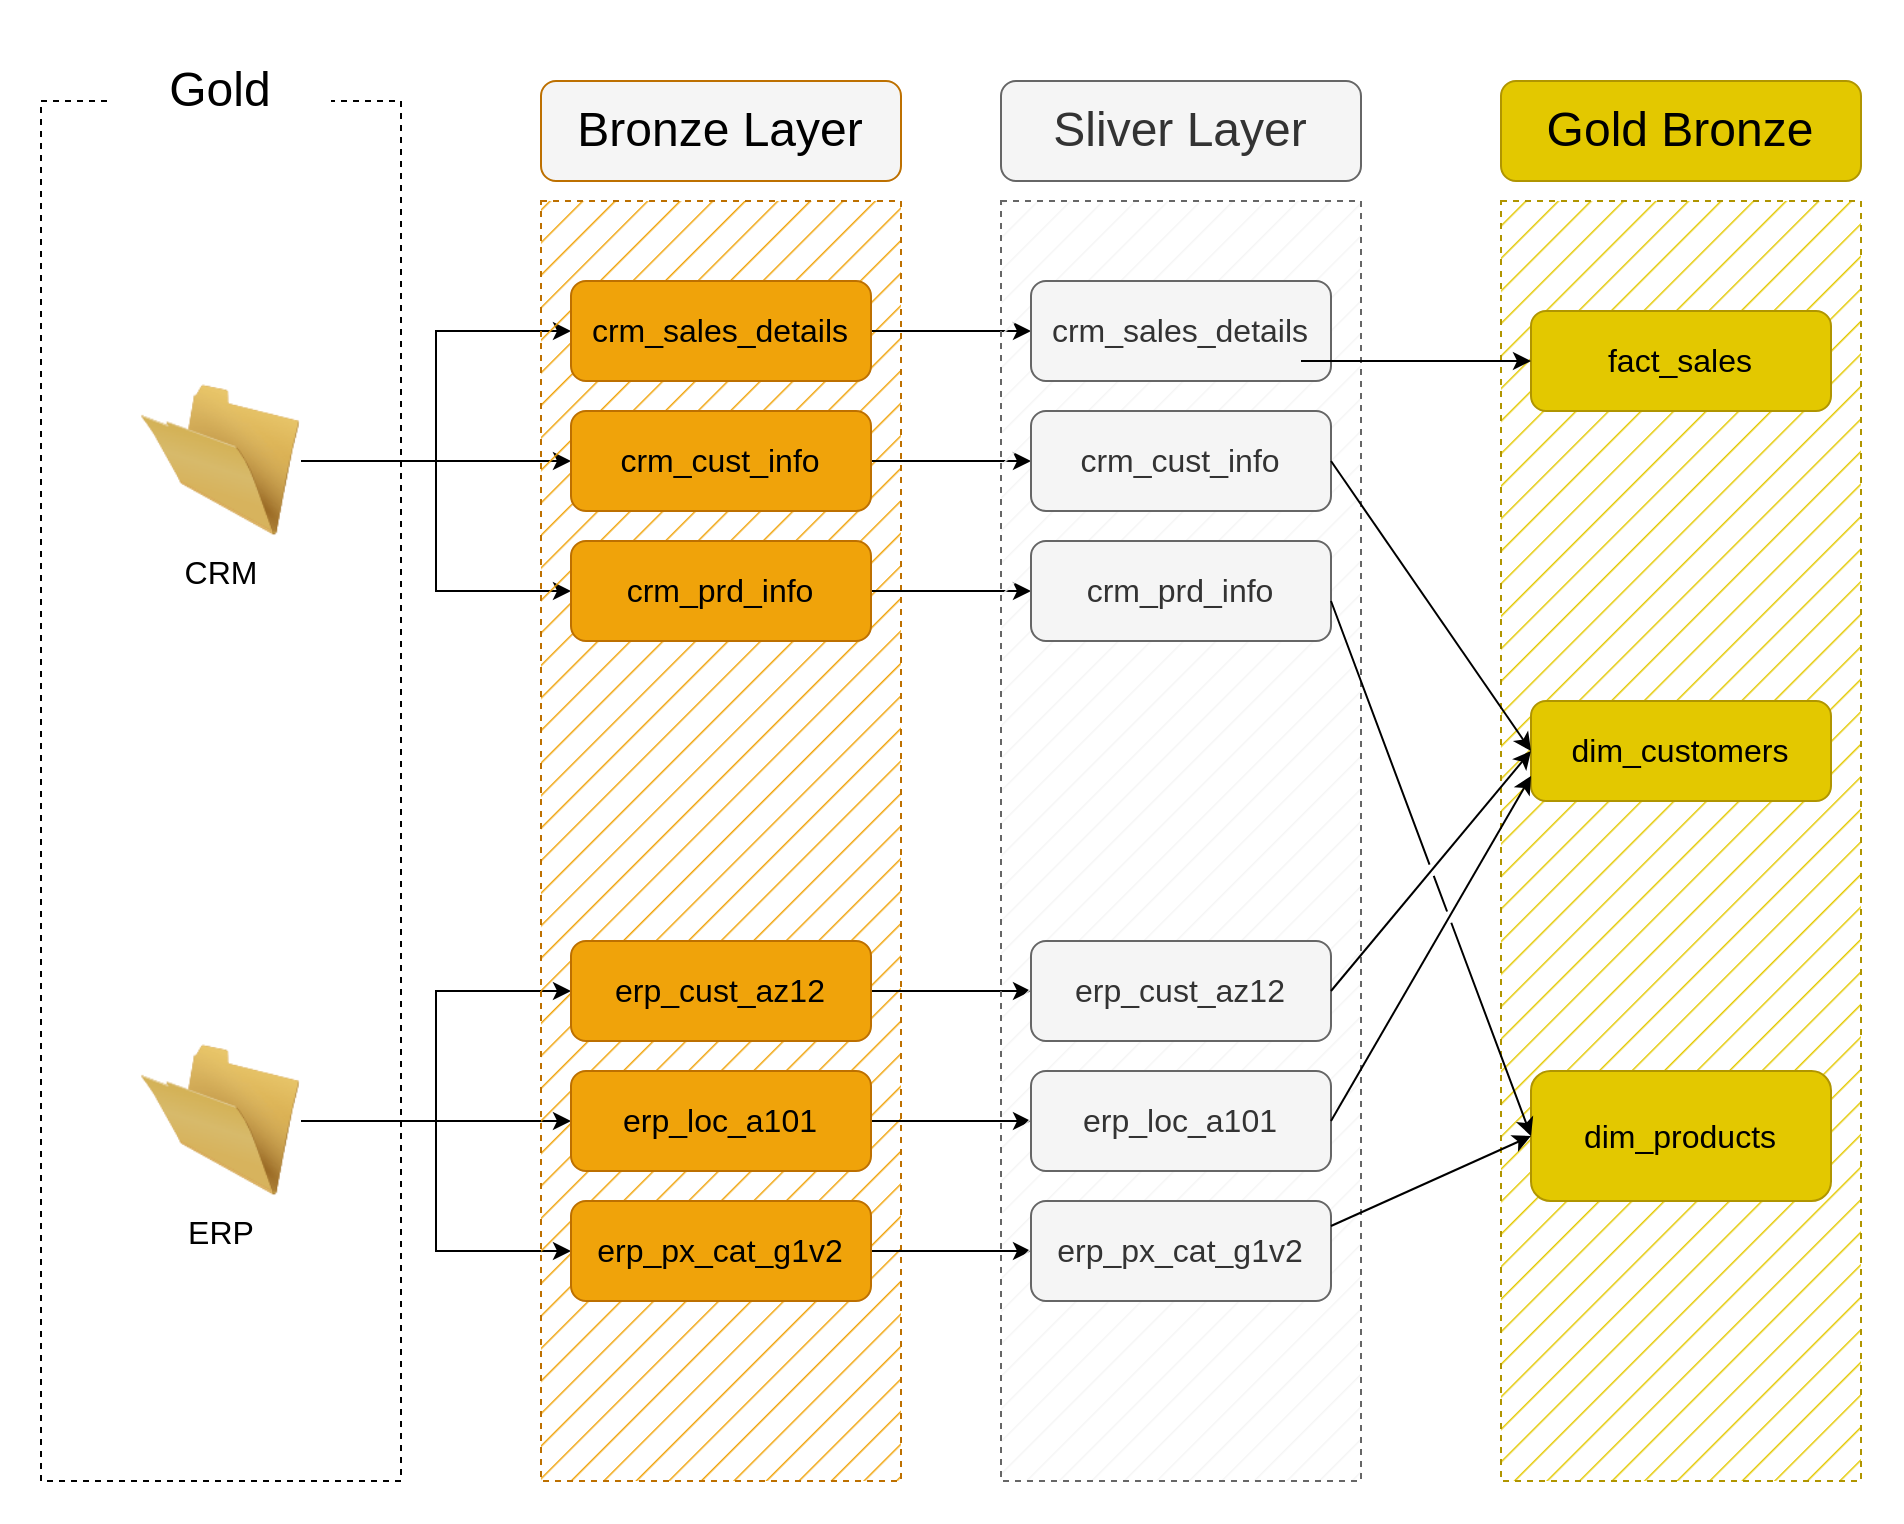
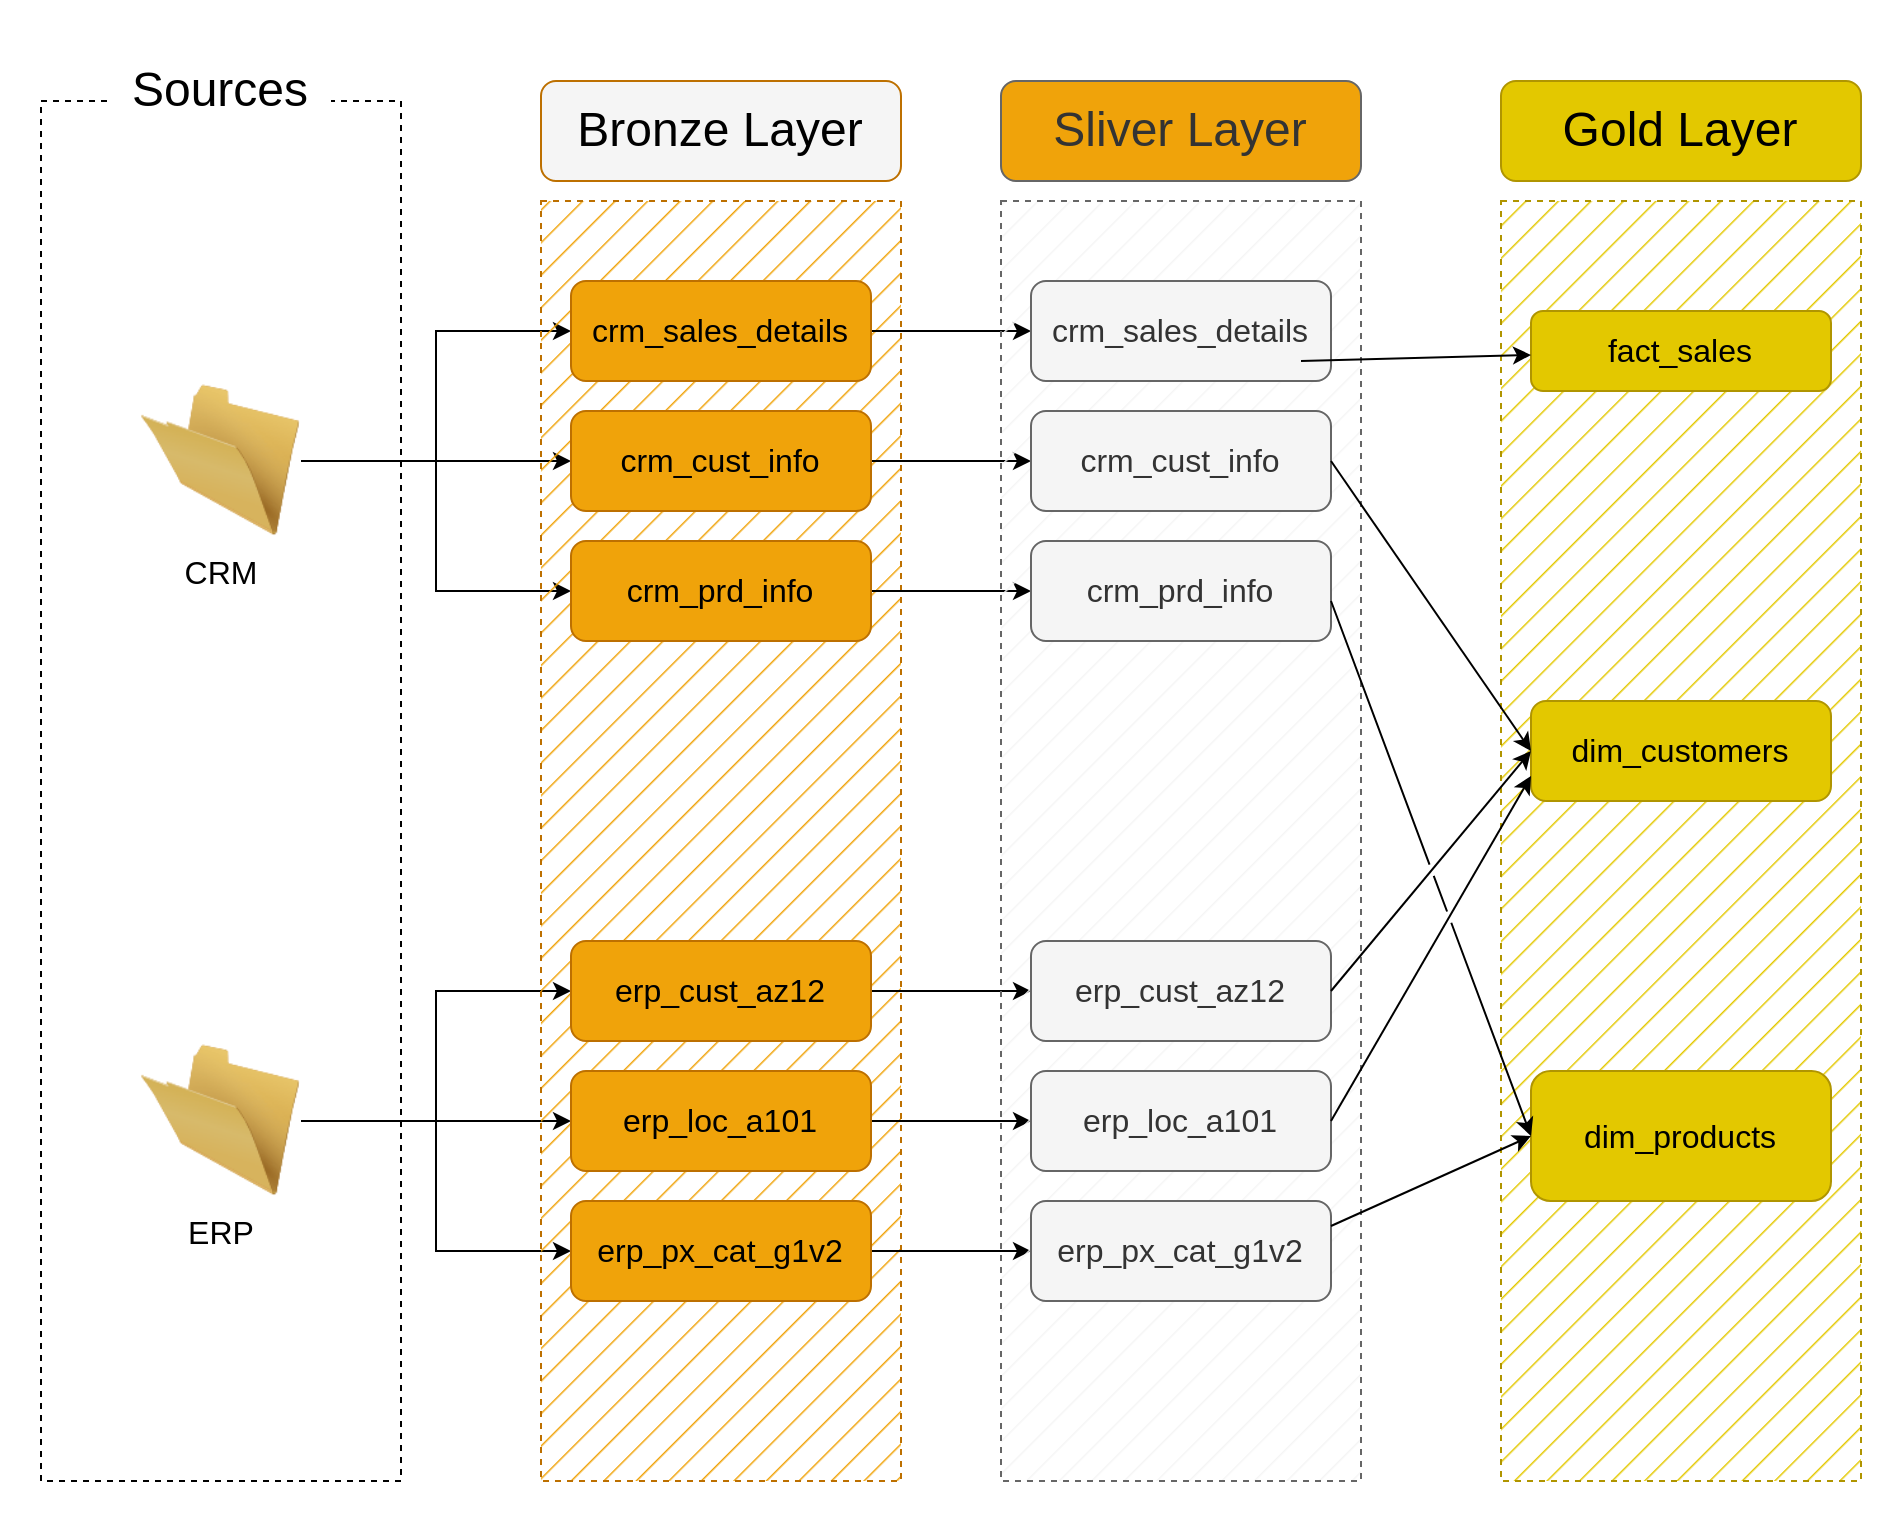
node "Gold": label "Gold" -> "Sources"
node "Sliver Layer": fillcolor #f5f5f5 -> #f0a30a
node "Gold Bronze": label "Gold Bronze" -> "Gold Layer"
node "fact_sales": size 300x100 -> 300x80
